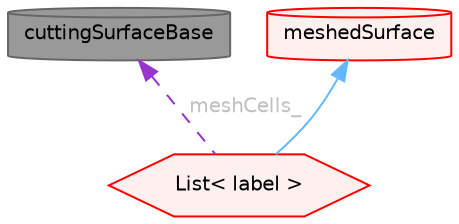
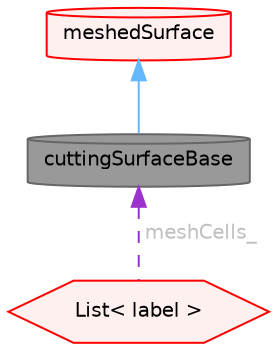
edge "List< label >" -> "meshedSurface": now "cuttingSurfaceBase" -> "meshedSurface"
